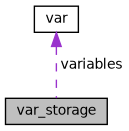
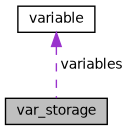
node "var": label "var" -> "variable"
